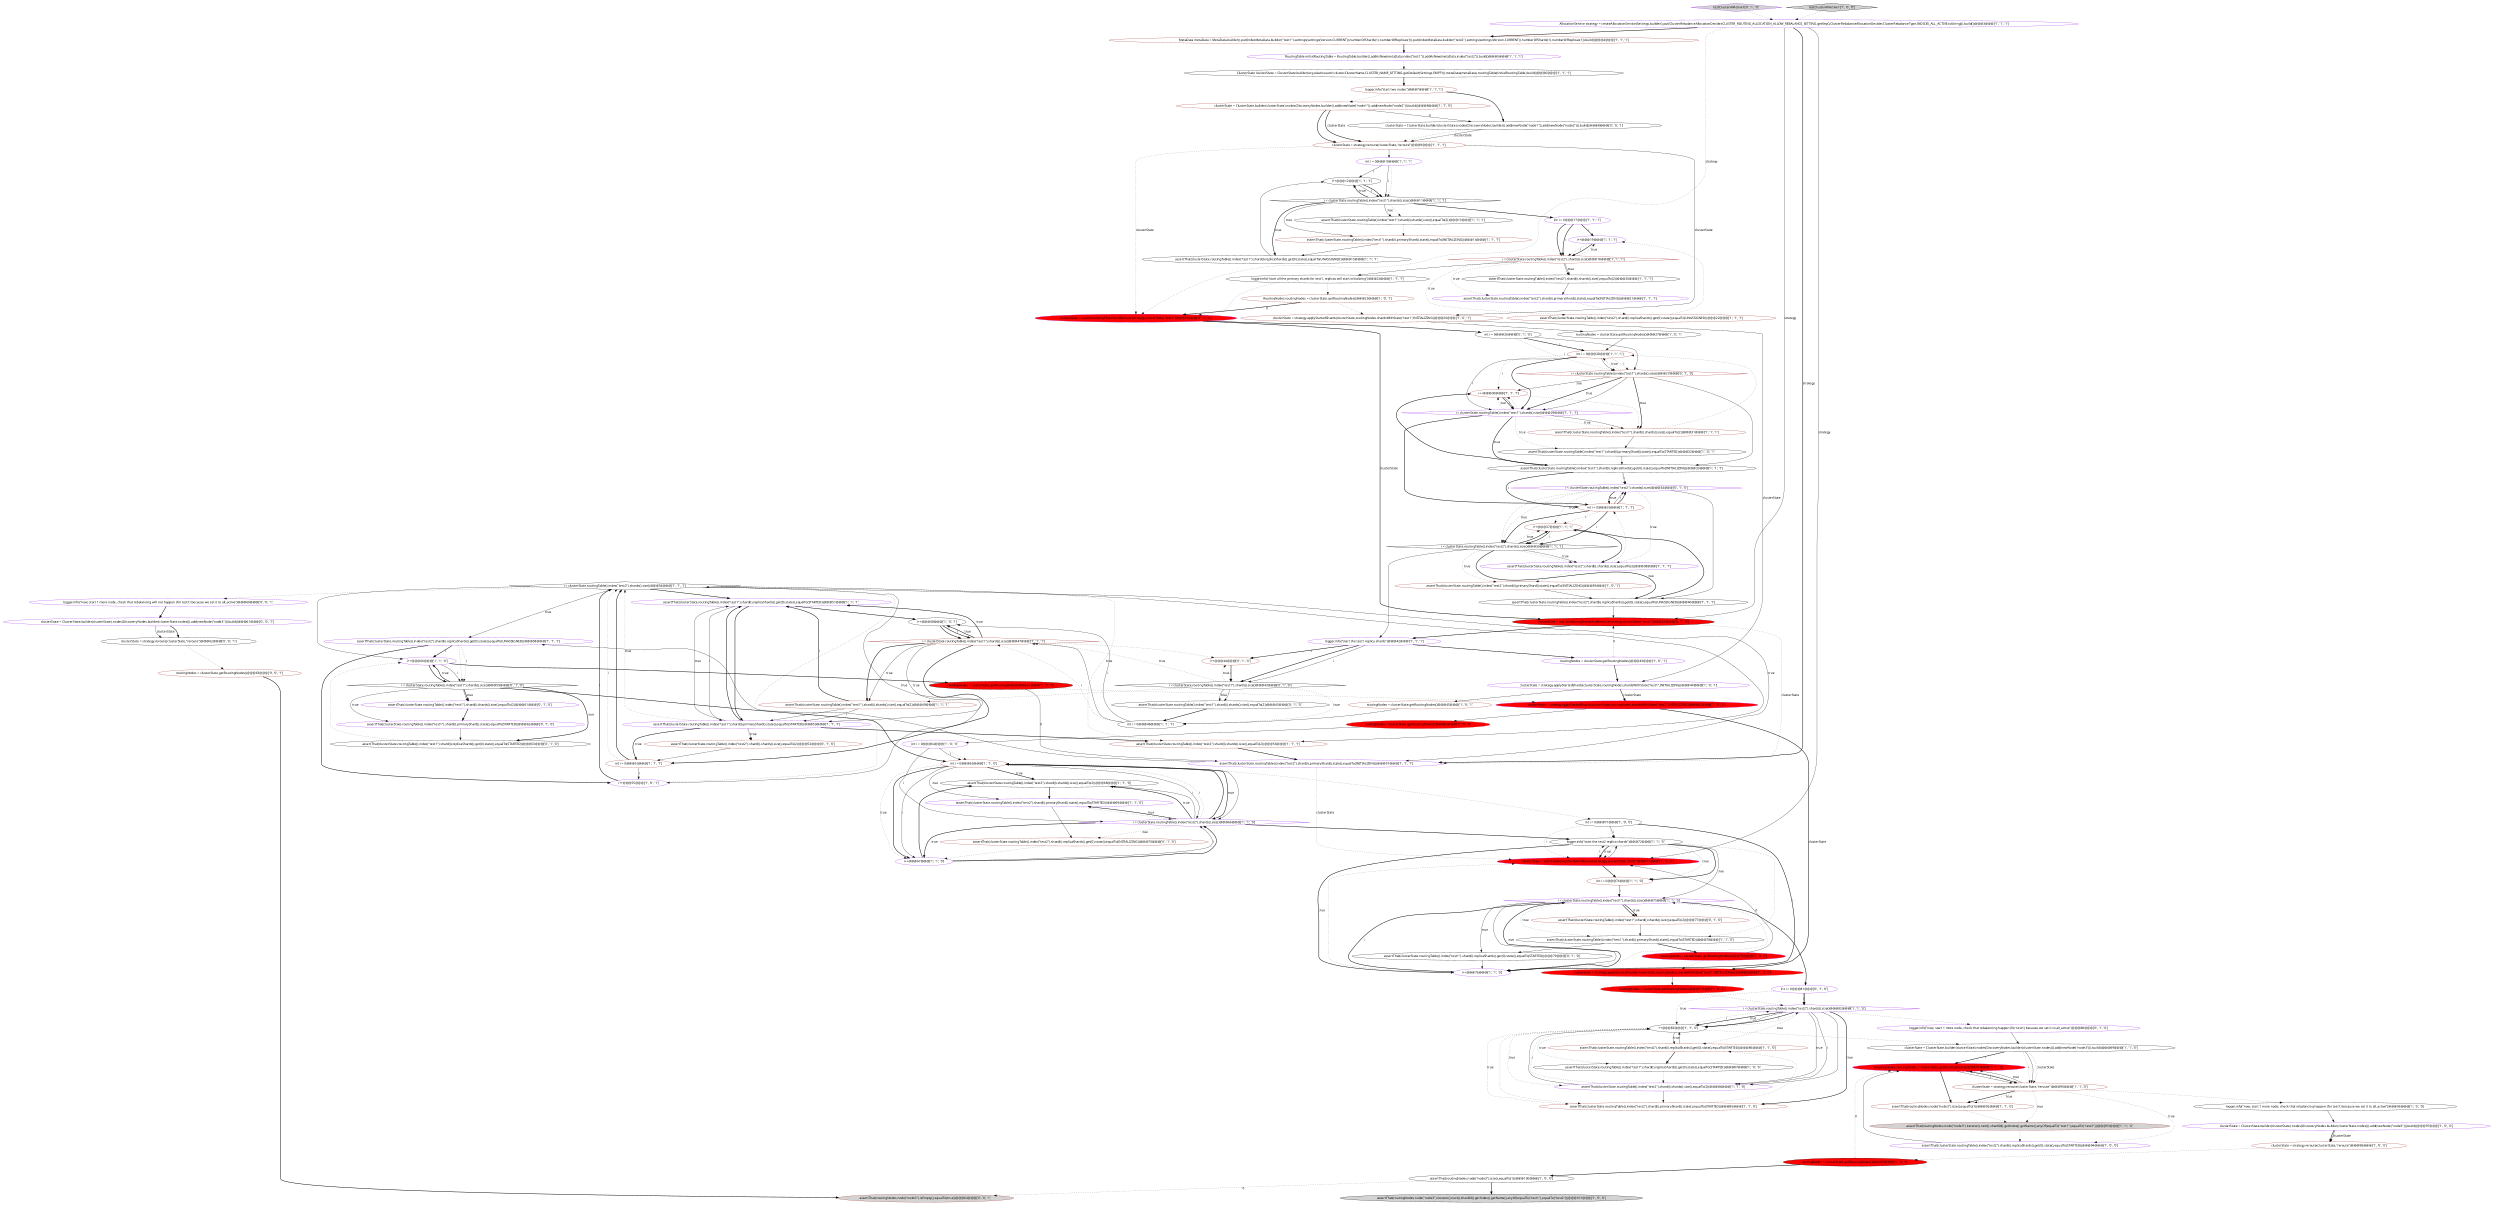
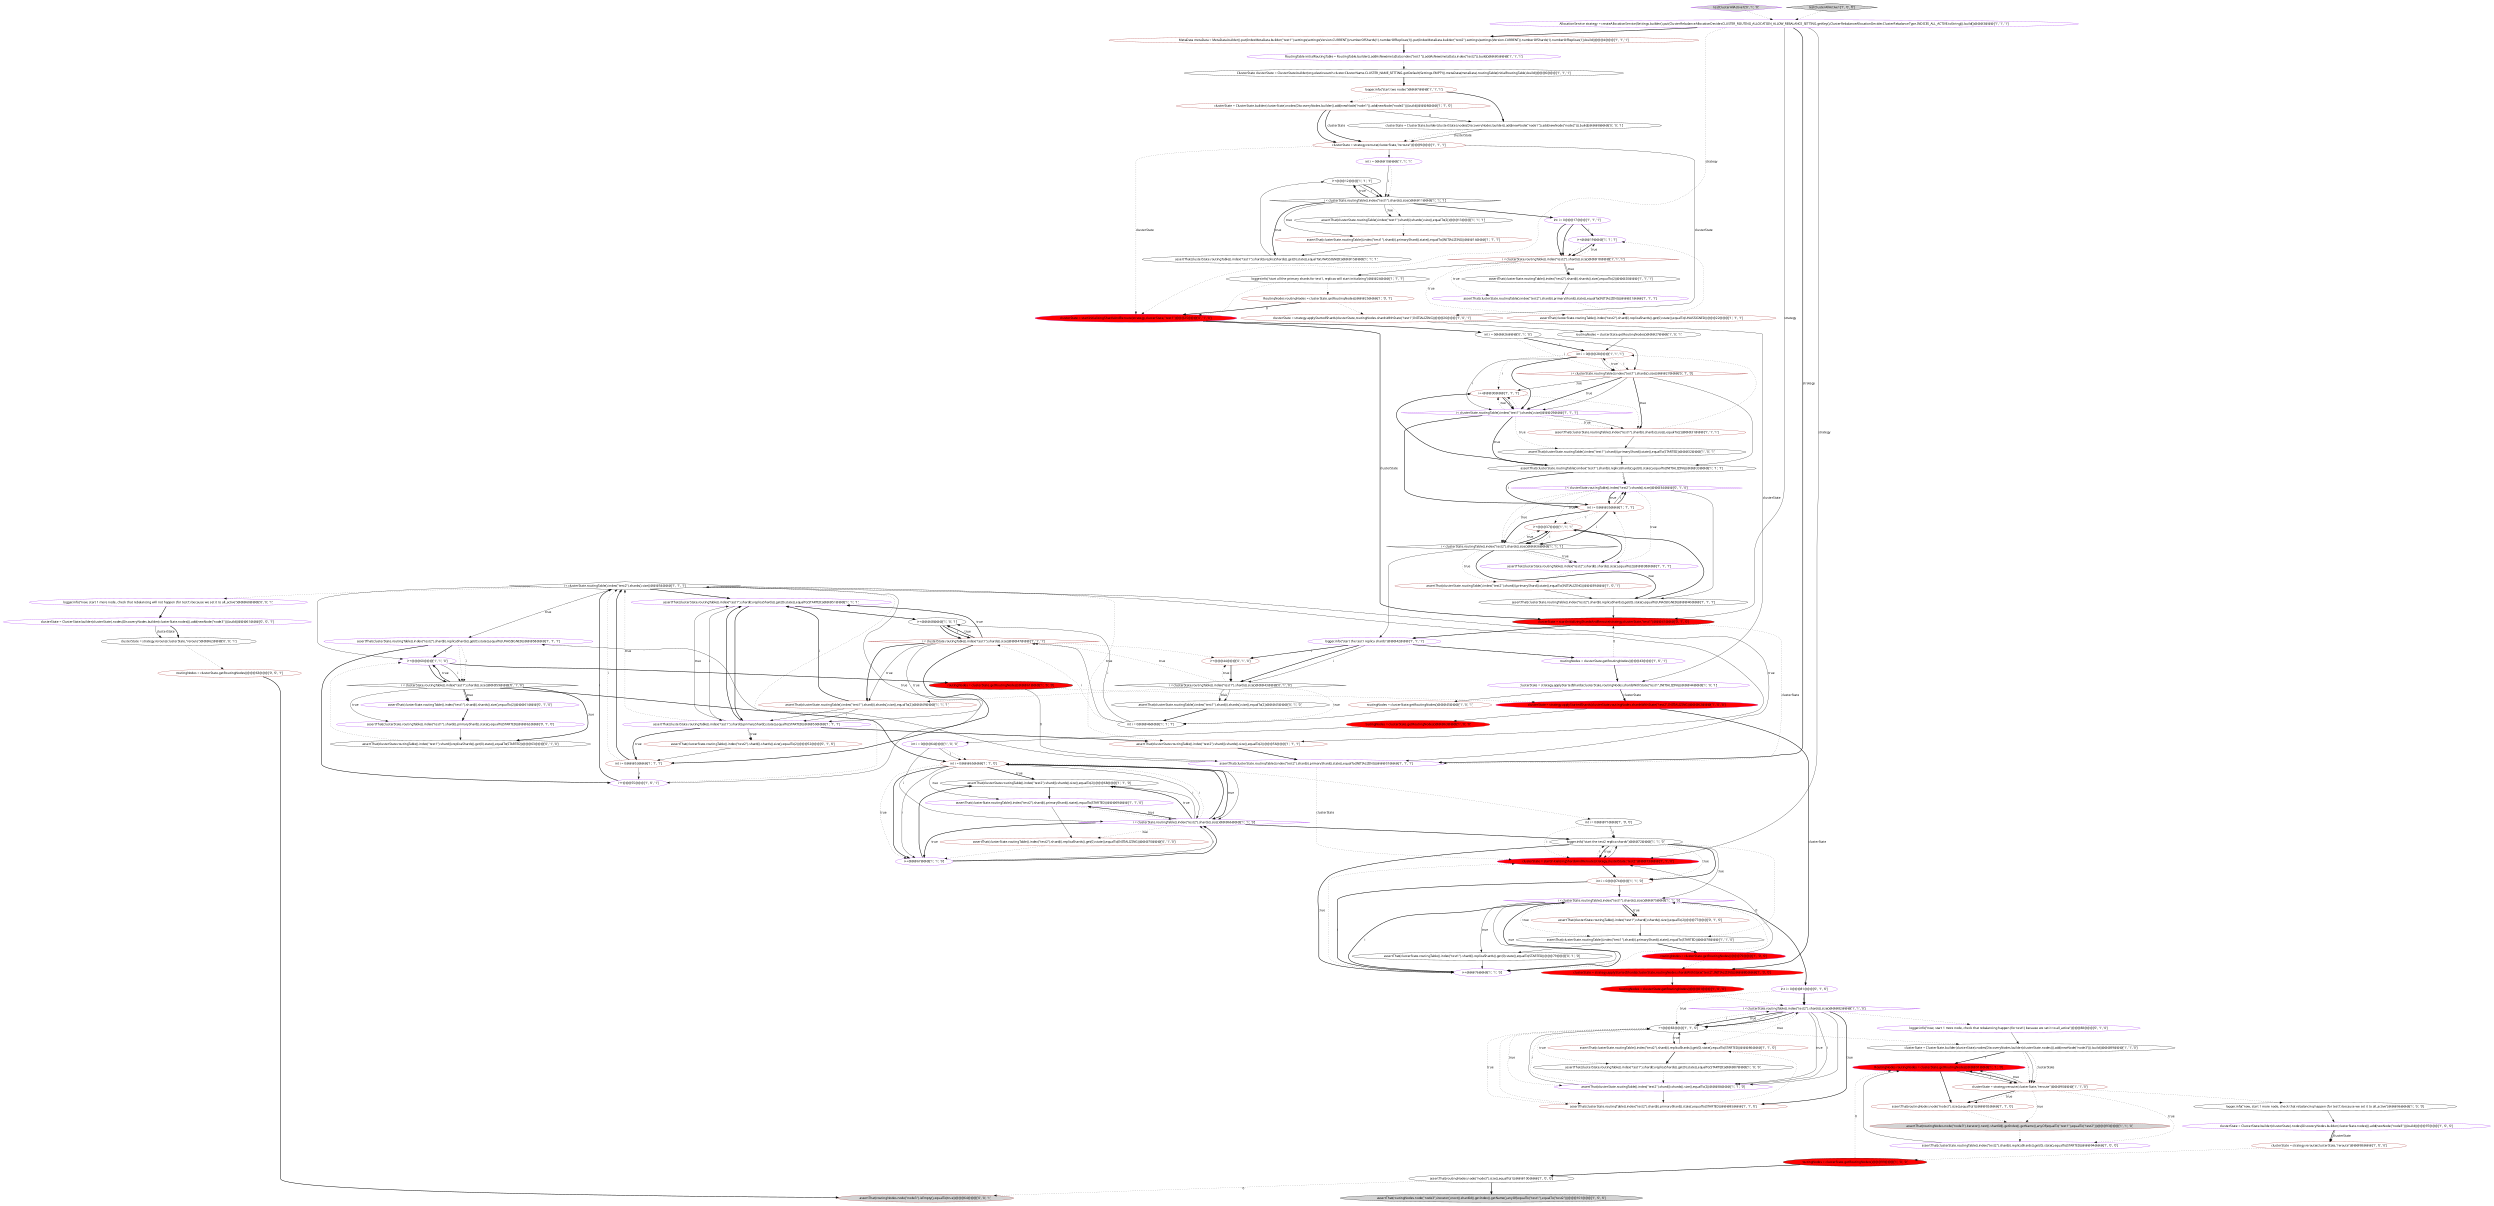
edge "int i = 0@@@10@@@['1', '1', '1']" -> "i++@@@12@@@['1', '1', '1']": removed, label "i"
edge "int i = 0@@@71@@@['1', '0', '0']" -> "i++@@@76@@@['1', '1', '0']": now "int i = 0@@@74@@@['1', '1', '0']" -> "i++@@@76@@@['1', '1', '0']"
